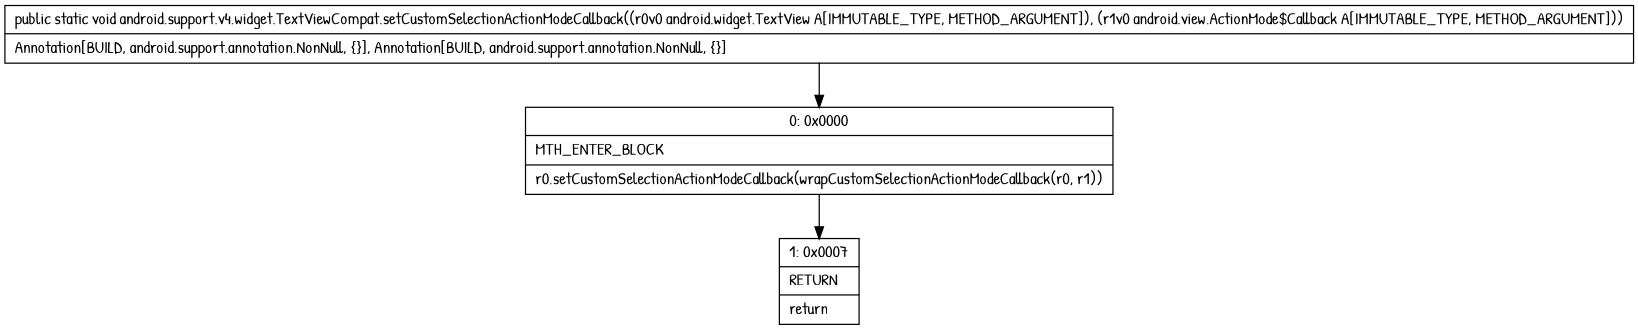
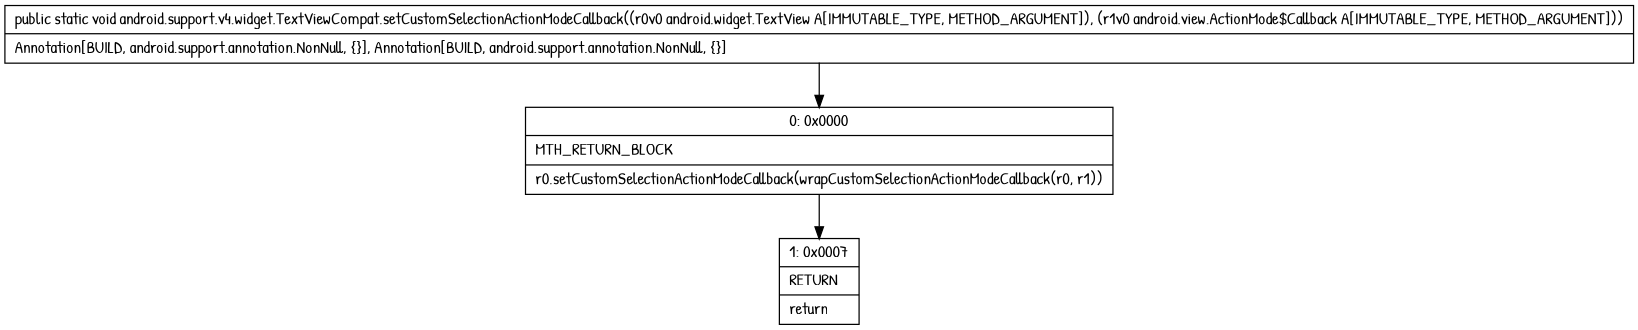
node "0: 0x0000": text "MTH_ENTER_BLOCK" -> "MTH_RETURN_BLOCK"
